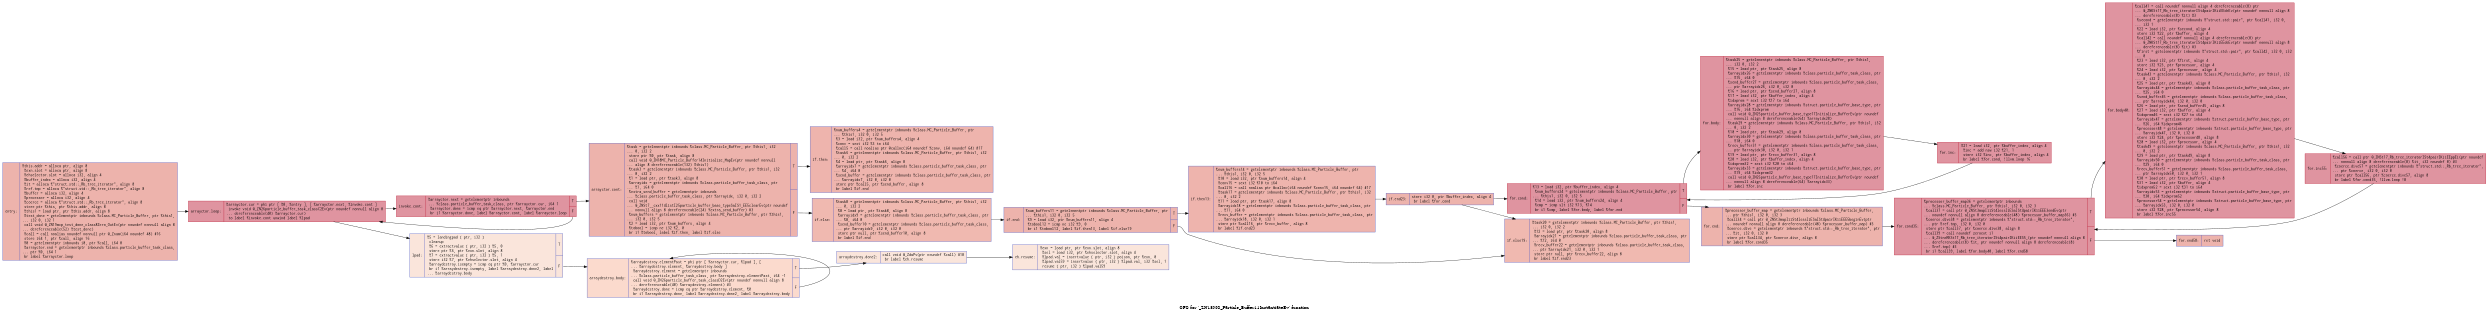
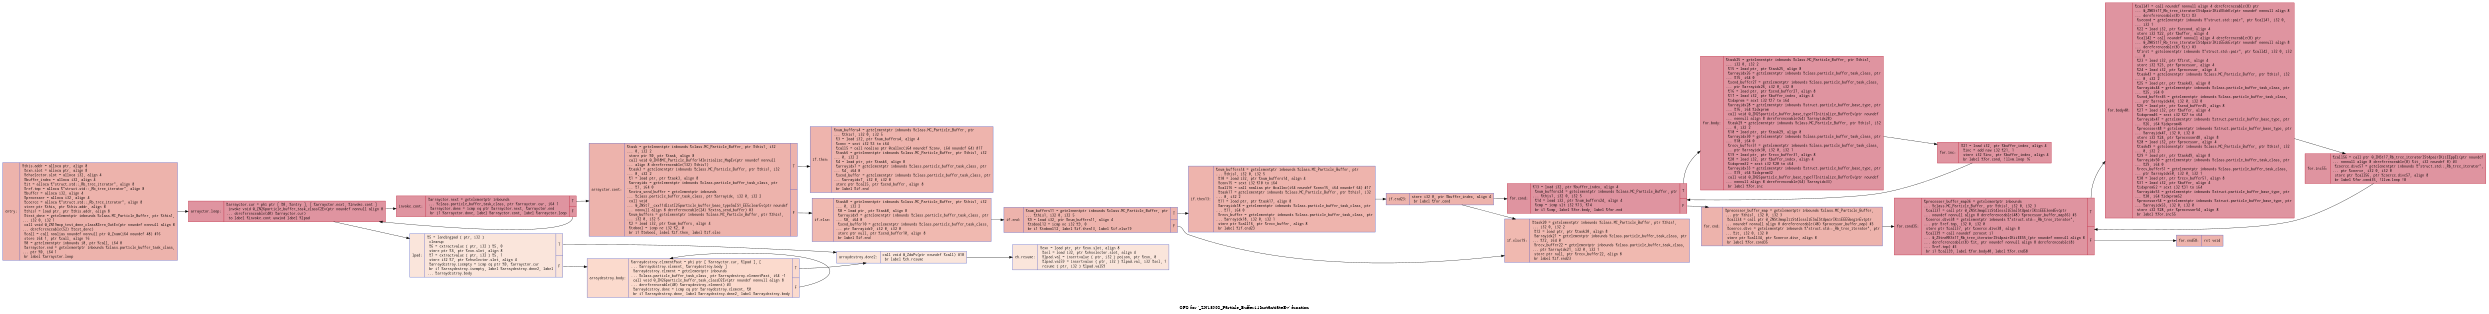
edge "lpad:" -> "arraydestroy.done2:": added
